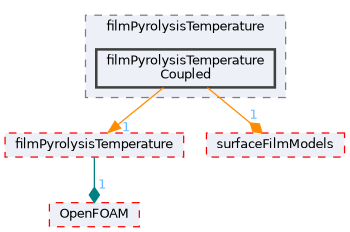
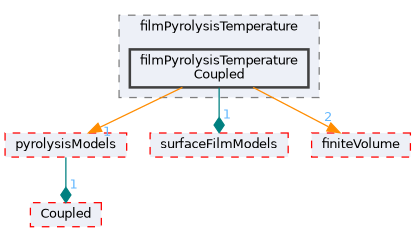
edge "filmPyrolysisTemperature Coupled" -> "surfaceFilmModels": color darkorange -> teal
node "filmPyrolysisTemperature": label "filmPyrolysisTemperature" -> "pyrolysisModels"
node "finiteVolume": added
node "OpenFOAM": label "OpenFOAM" -> "Coupled"
